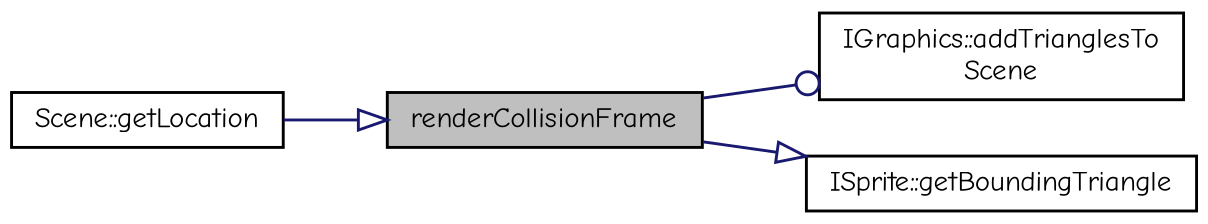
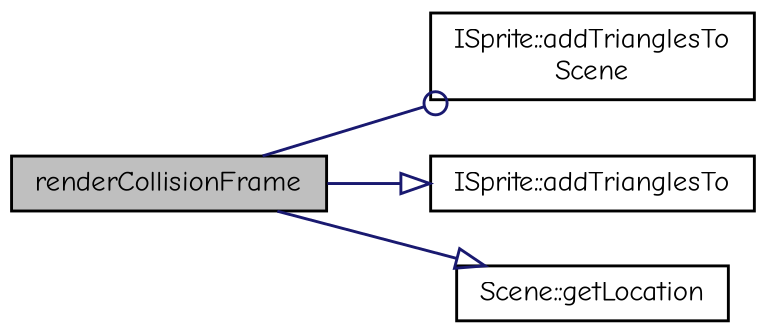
node "IGraphics::addTrianglesTo Scene": label "IGraphics::addTrianglesTo Scene" -> "ISprite::addTrianglesTo Scene"
edge "Scene::getLocation" -> "renderCollisionFrame": reversed
node "ISprite::getBoundingTriangle": label "ISprite::getBoundingTriangle" -> "ISprite::addTrianglesTo"
